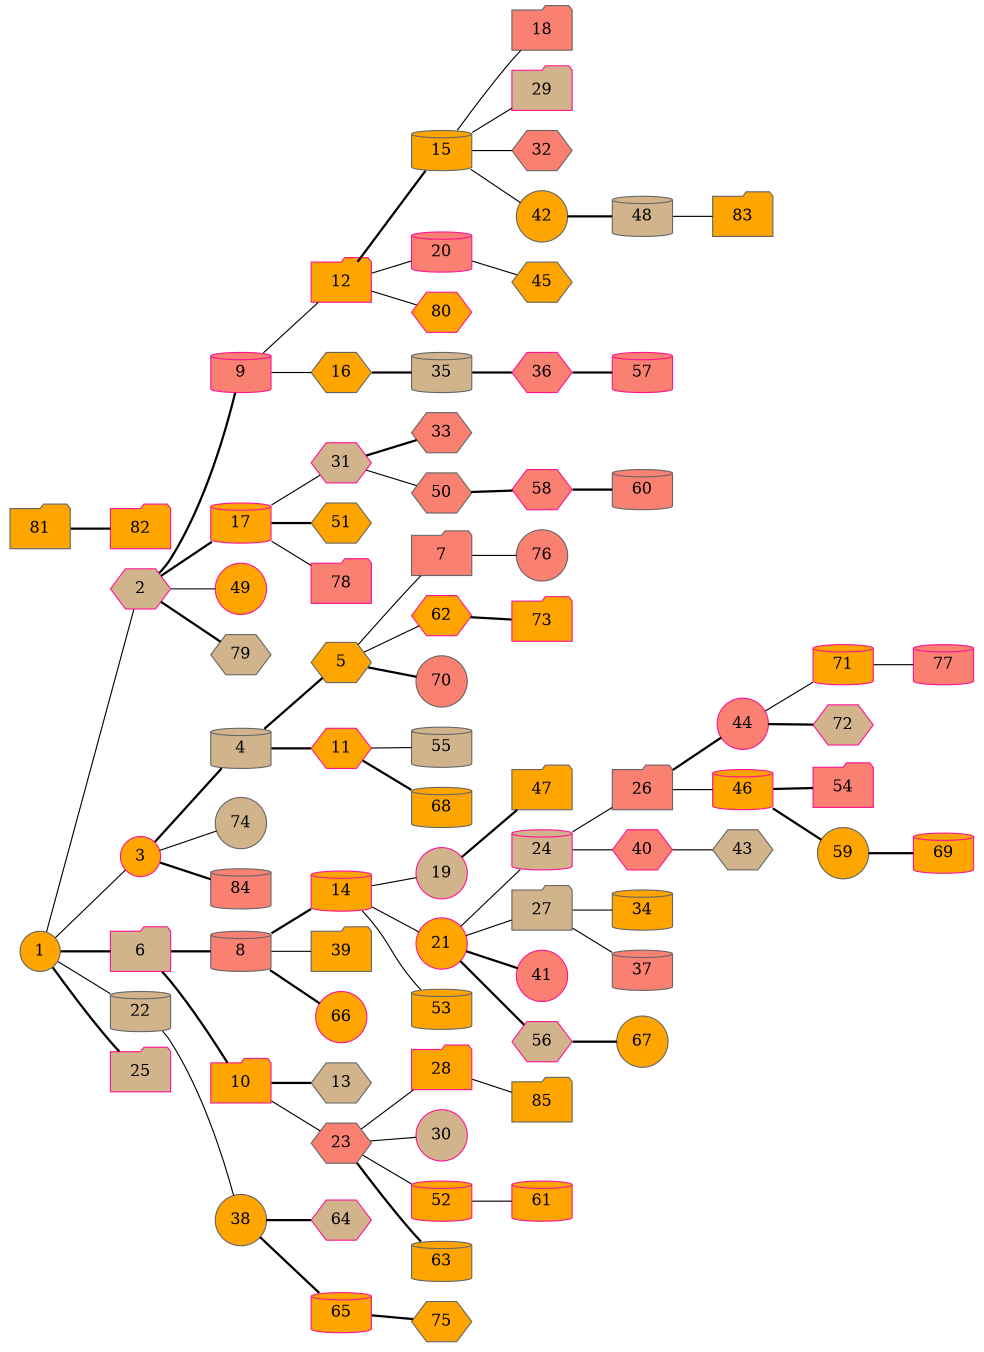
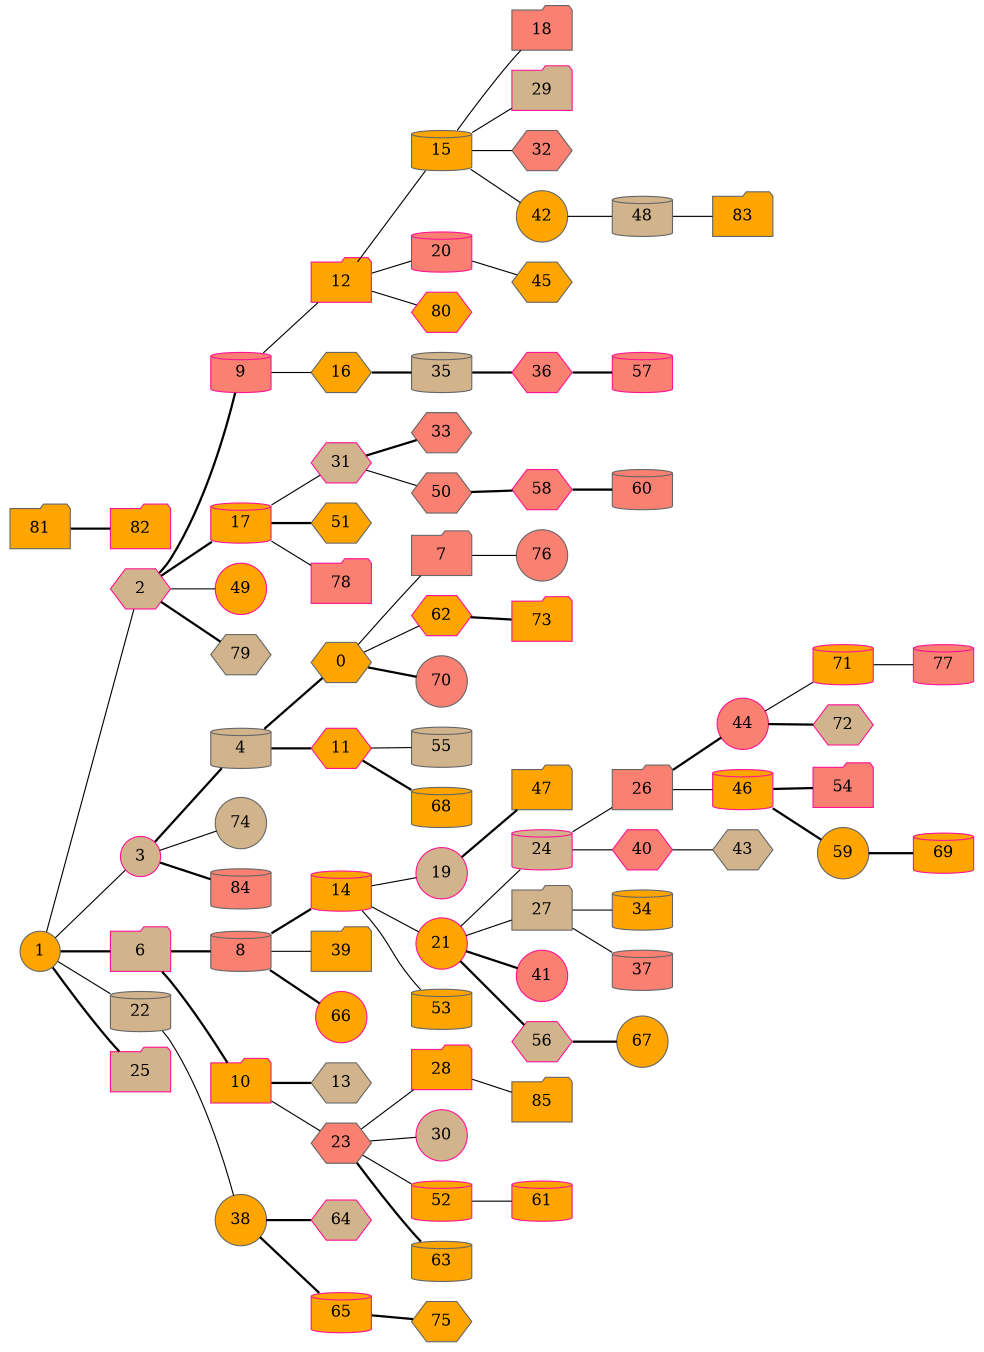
edge "15" -- "12": style bold -> solid
edge "42" -- "48": style bold -> solid
node "5": label "5" -> "0"
node "3": fillcolor orange -> tan
